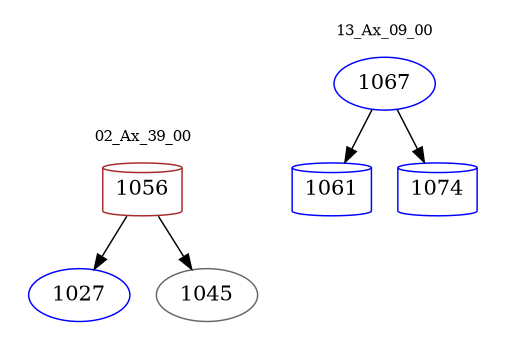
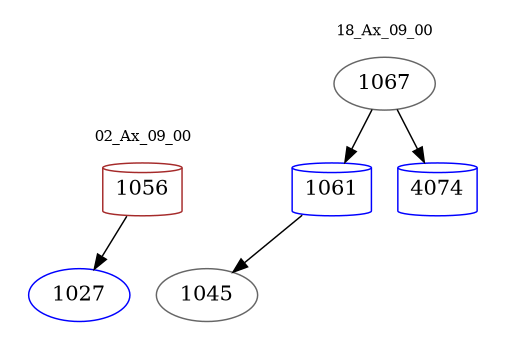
cluster "13_Ax_09_00": label "13_Ax_09_00" -> "18_Ax_09_00"
node "1067": color blue -> gray40
cluster "02_Ax_39_00": label "02_Ax_39_00" -> "02_Ax_09_00"
node "1074": label "1074" -> "4074"
edge "1056" -> "1045": now "1061" -> "1045"
